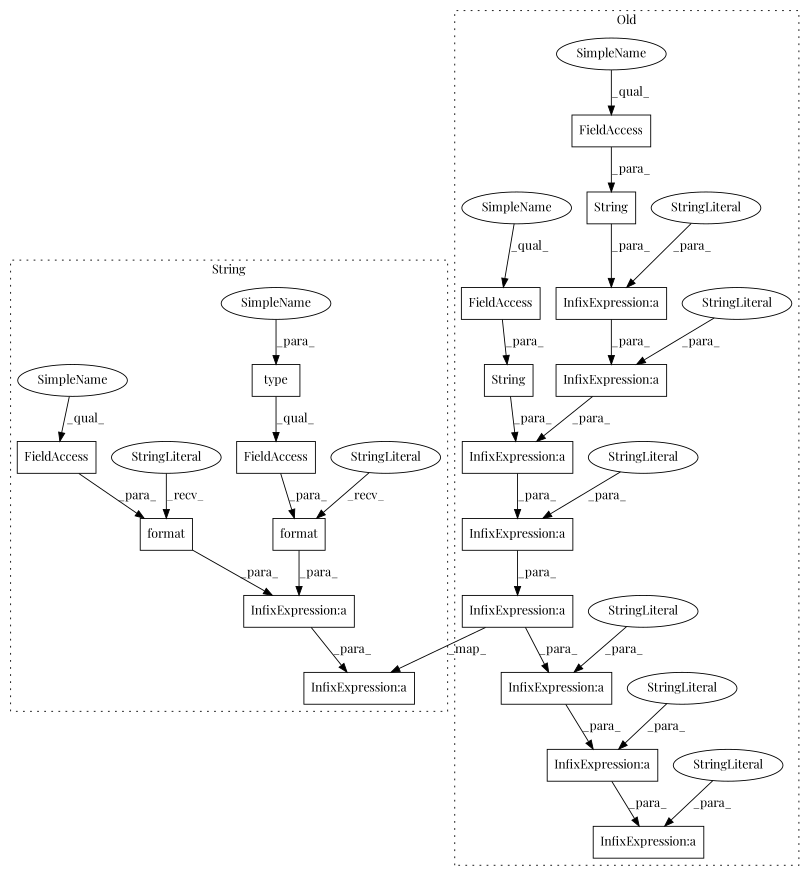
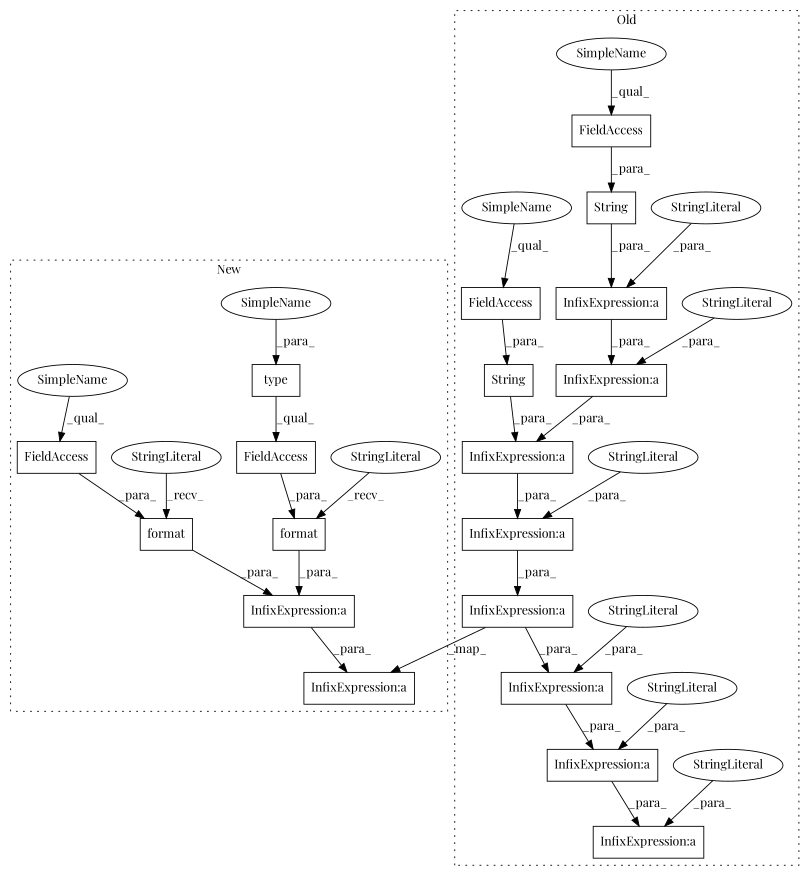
cluster "String": label "String" -> "New"
